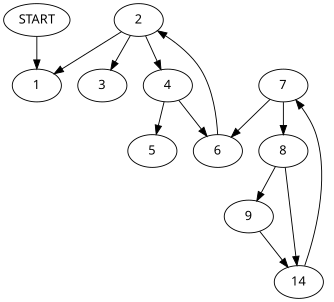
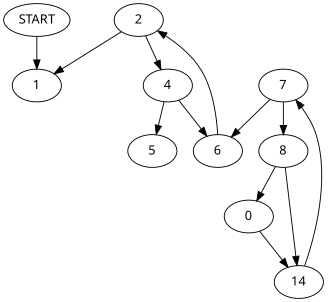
node "3": removed
node "9": label "9" -> "0"
